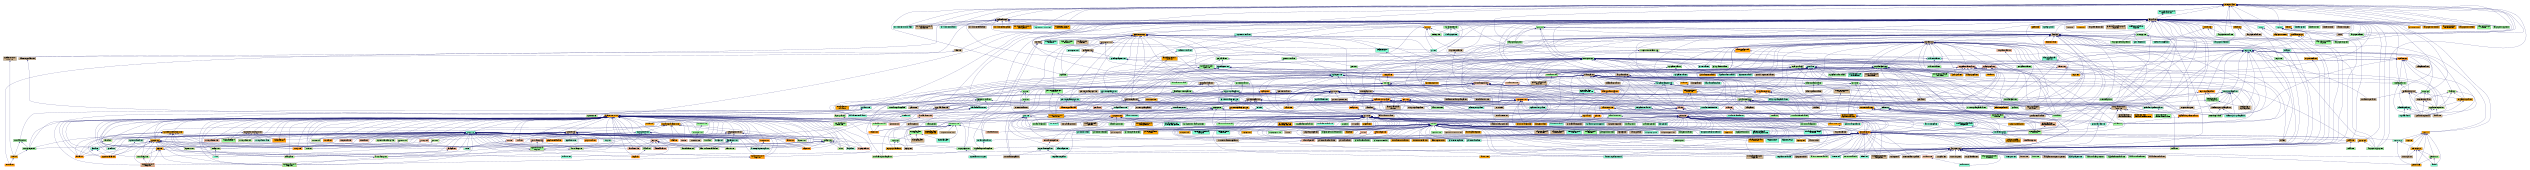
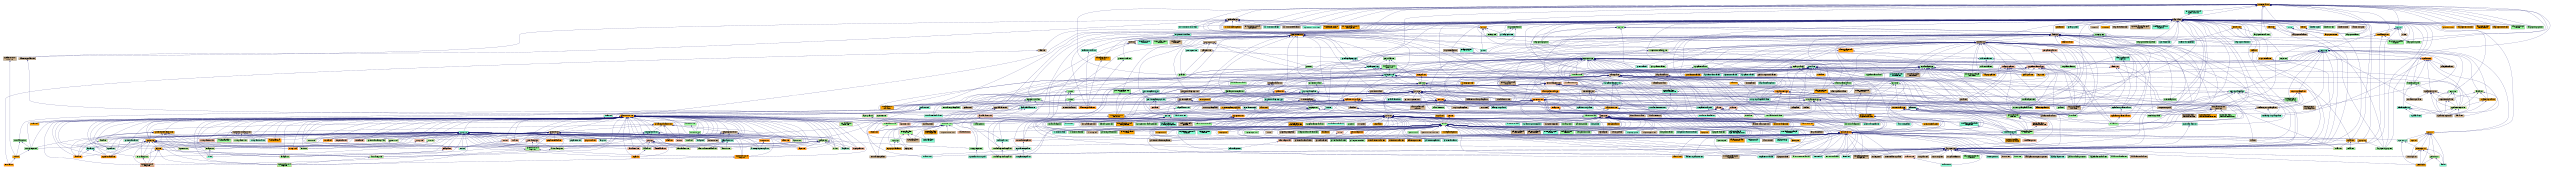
node "bitset.hpp": fillcolor aquamarine -> orange
node "async_deferred_1523.cpp": removed
node "tuples_warehouse.hpp": label "tuples_warehouse.hpp" -> "tuples_query.hpp"
